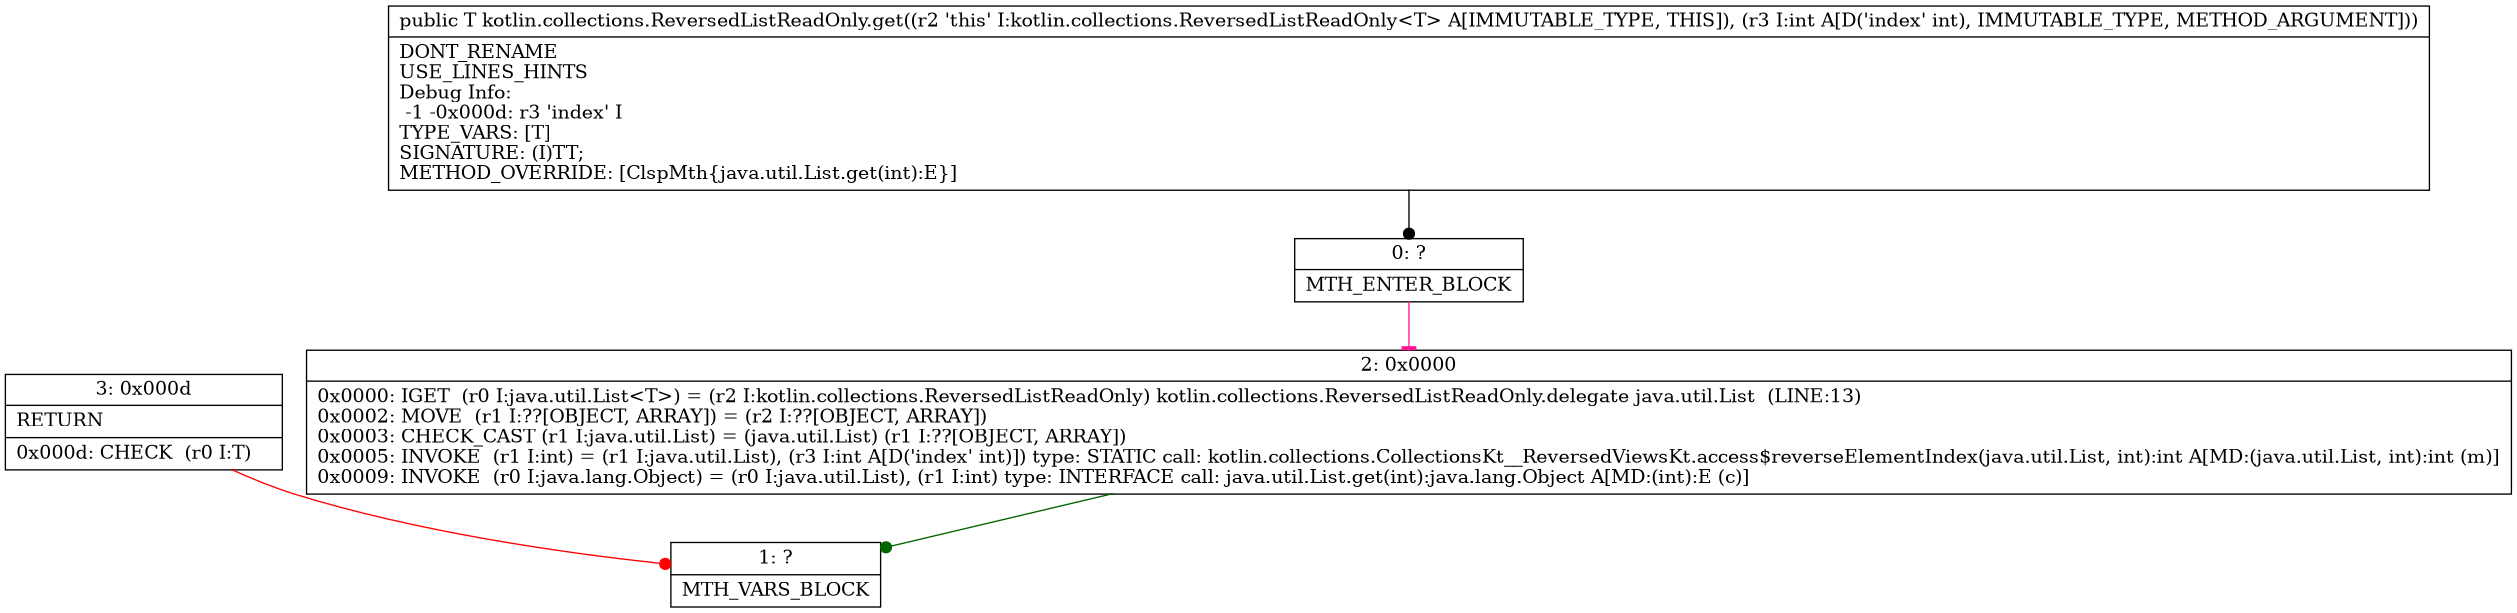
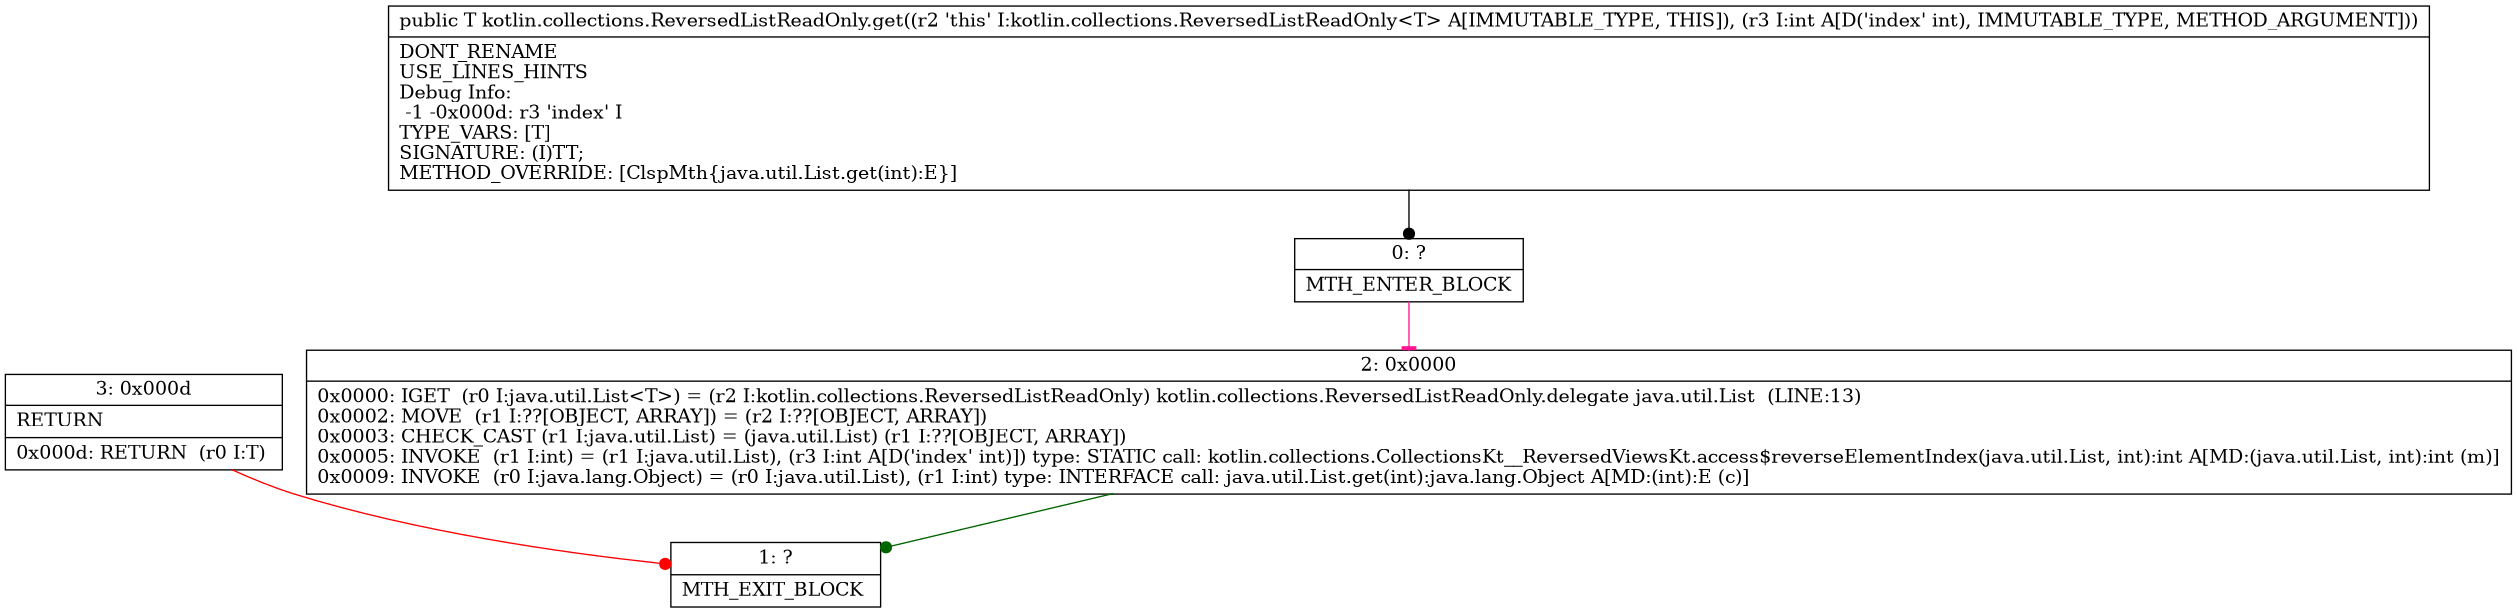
node "3: 0x000d": text "0x000d: CHECK  (r0 I:T)" -> "0x000d: RETURN  (r0 I:T)"
node "1: ?": text "MTH_VARS_BLOCK" -> "MTH_EXIT_BLOCK"
